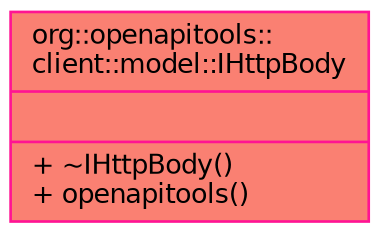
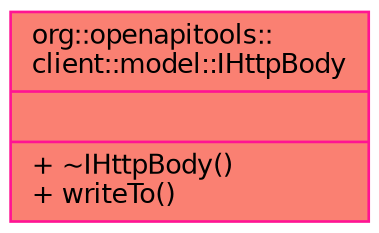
node "org::openapitools::": text "+ openapitools()" -> "+ writeTo()"
